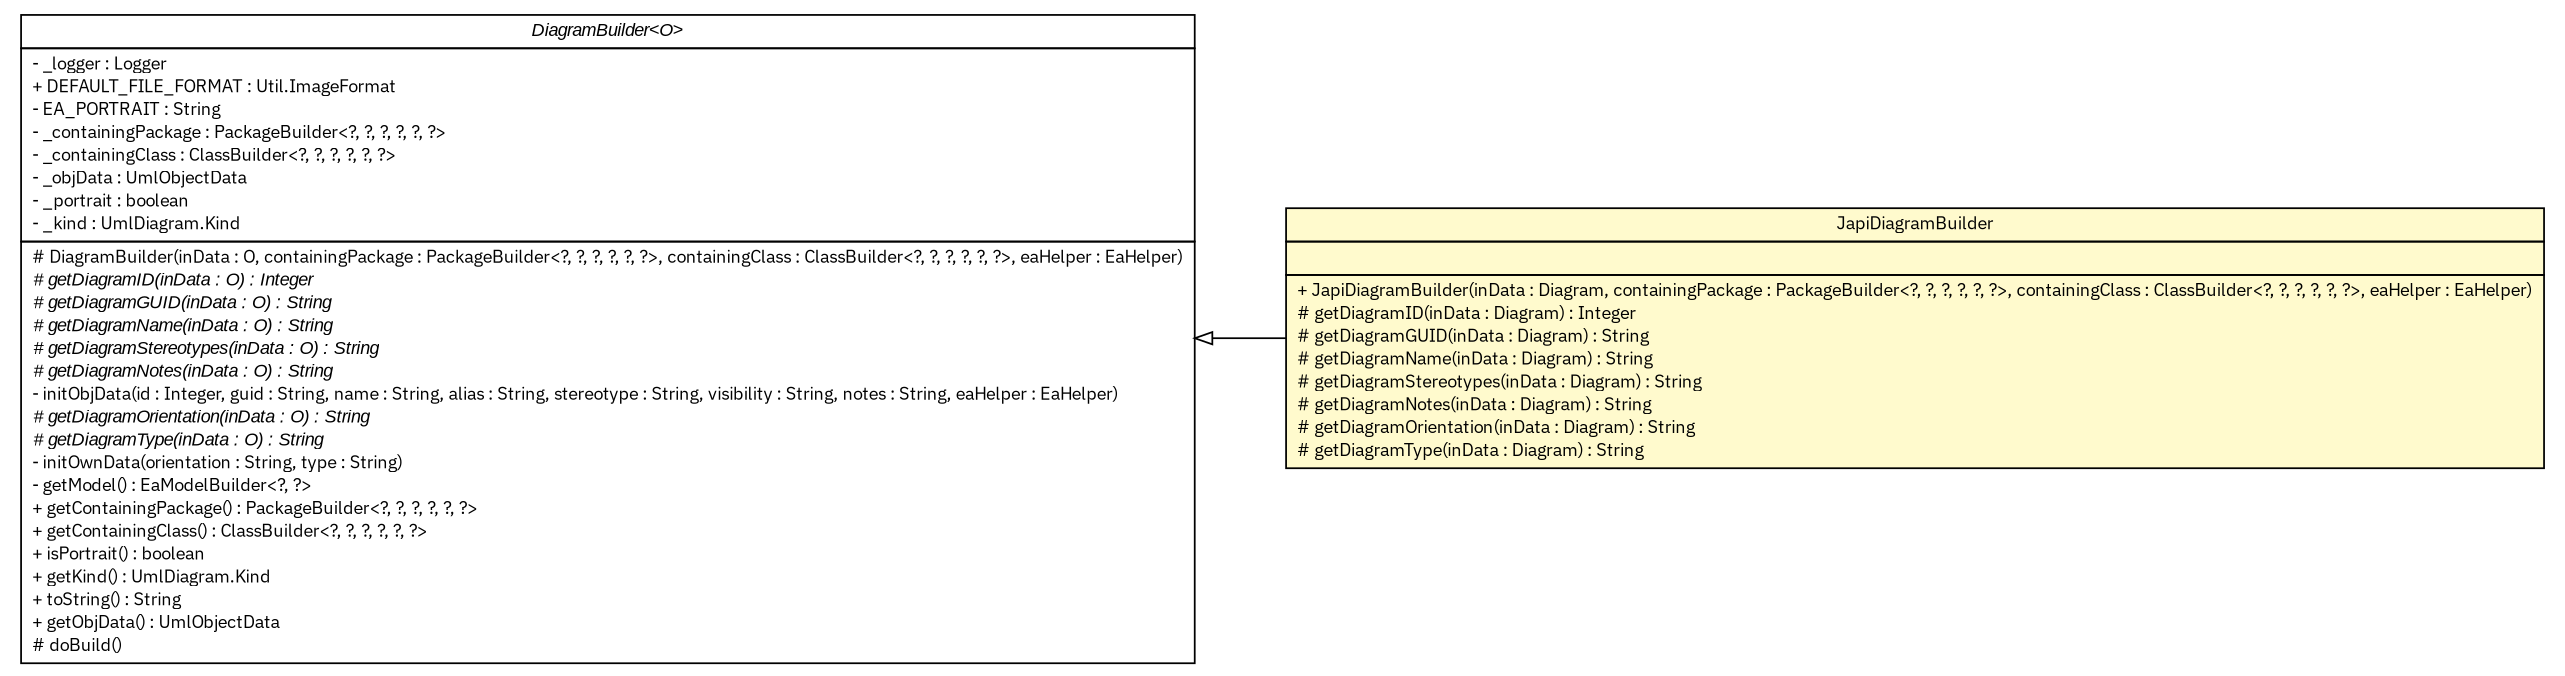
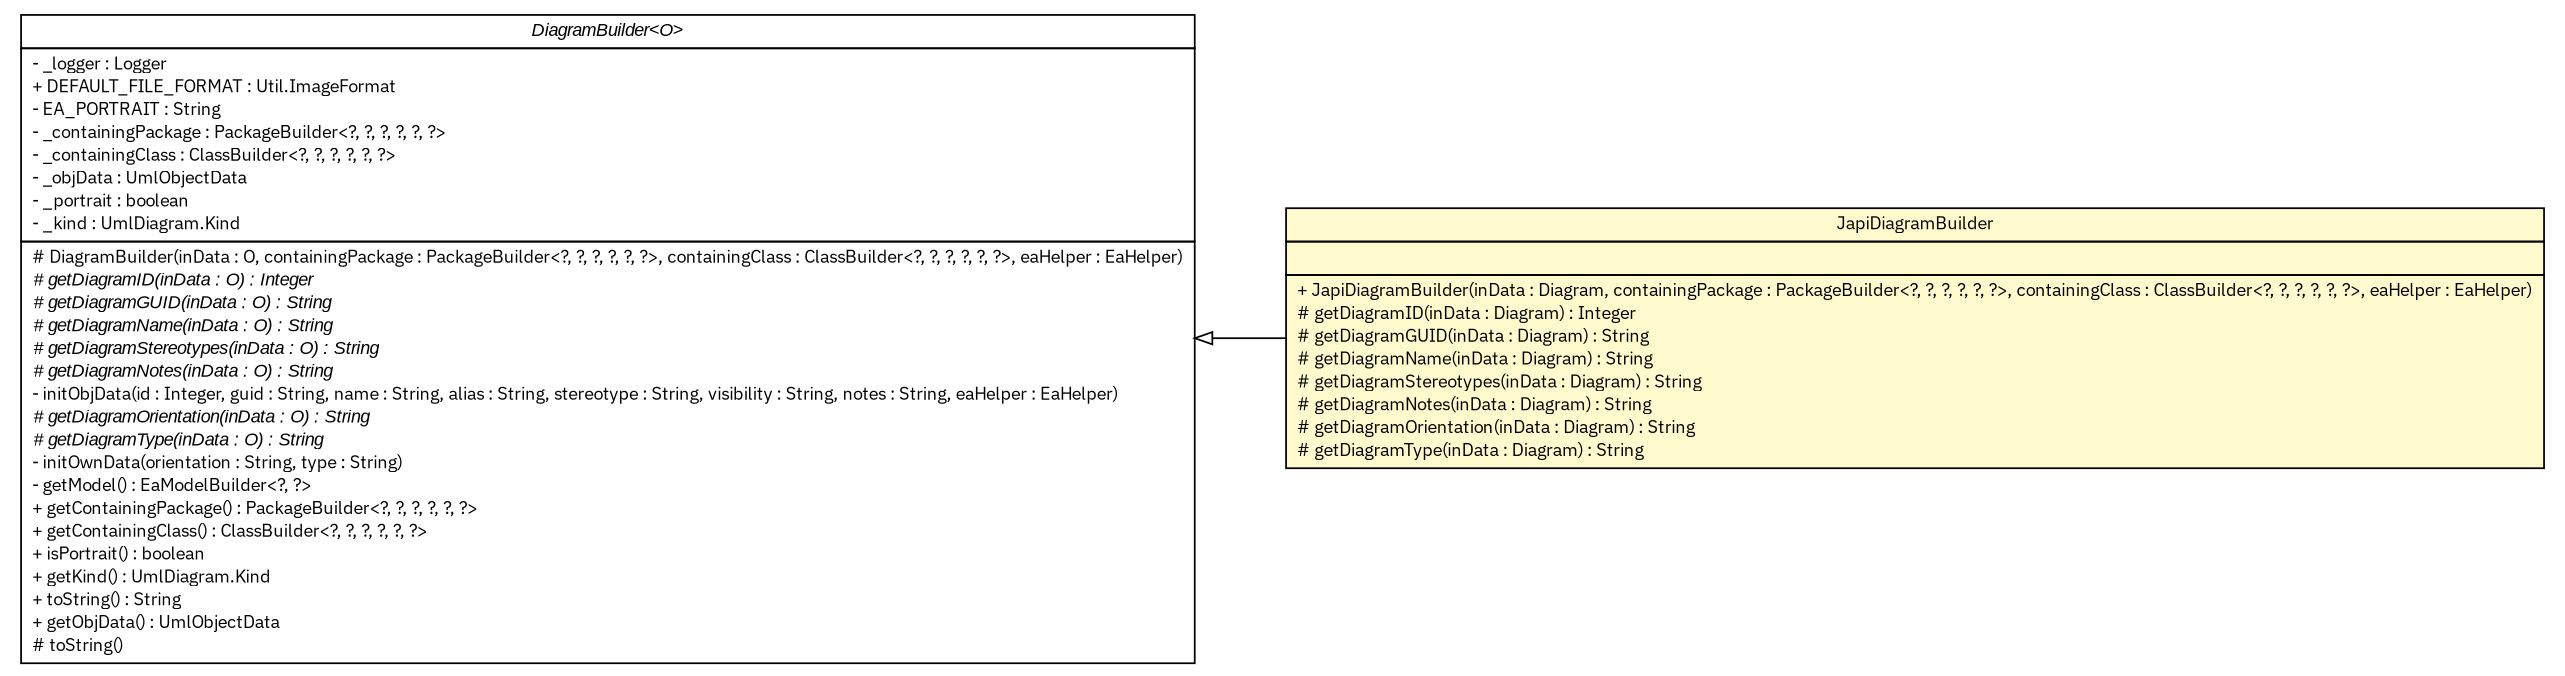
node "DiagramBuilder<O>": text "# doBuild()" -> "# toString()"
